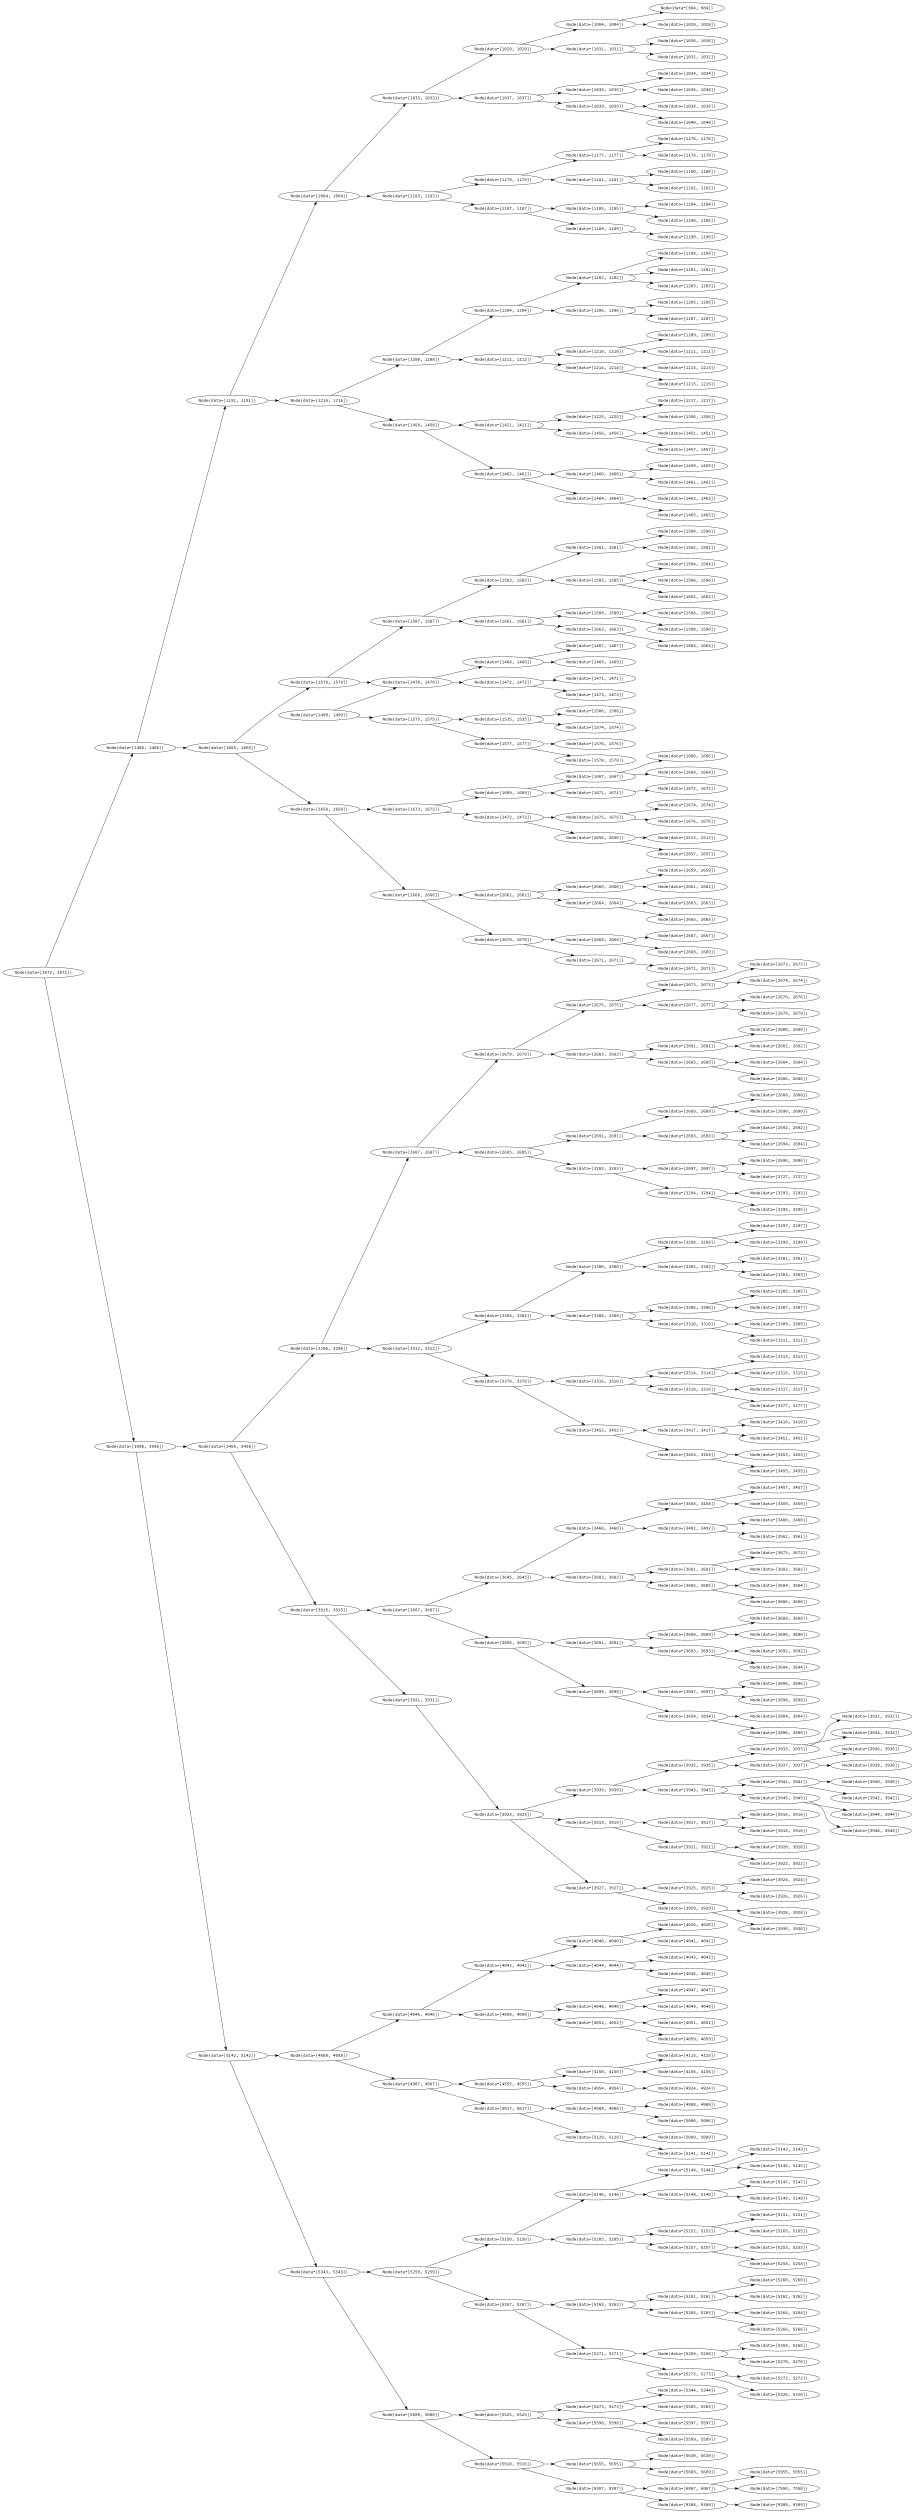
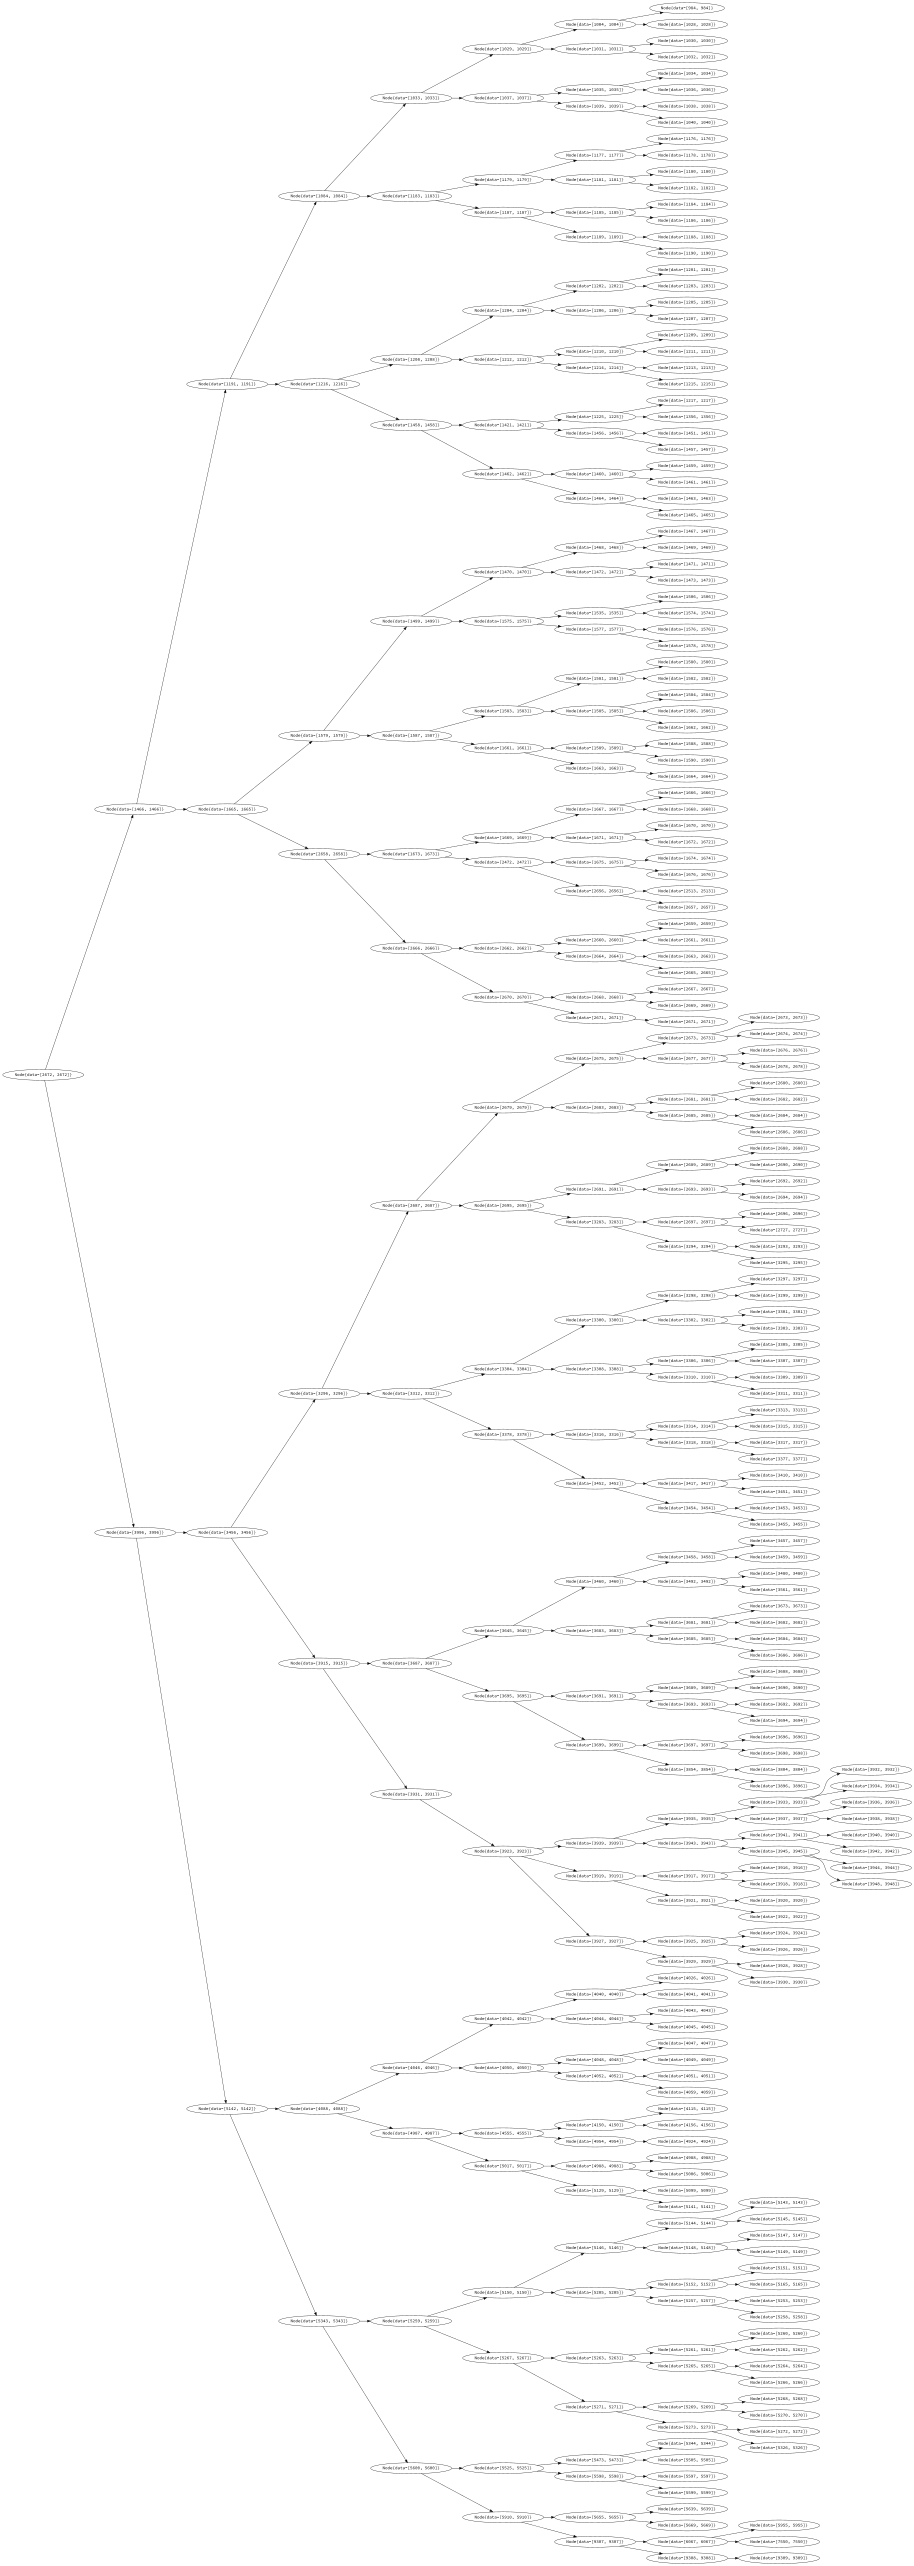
edge "Node{data=[1202, 1202]}" -> "Node{data=[1188, 1188]}": now "Node{data=[1189, 1189]}" -> "Node{data=[1188, 1188]}"
edge "Node{data=[1579, 1579]}" -> "Node{data=[1470, 1470]}": now "Node{data=[1579, 1579]}" -> "Node{data=[1499, 1499]}"
node "Node{data=[1670, 1670]}": added
